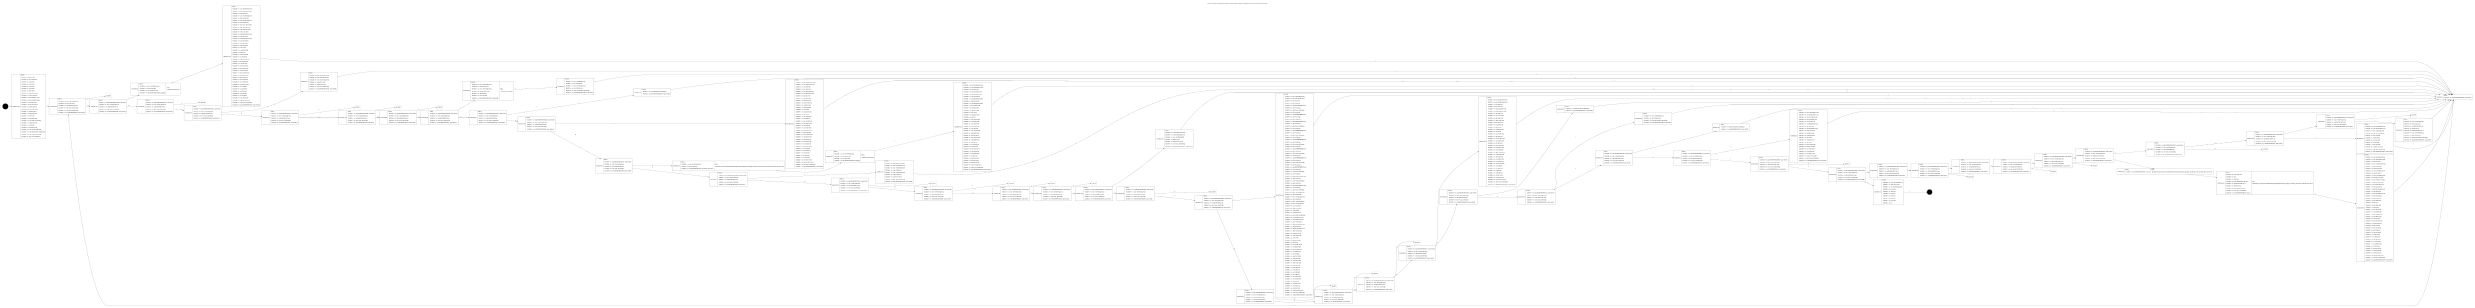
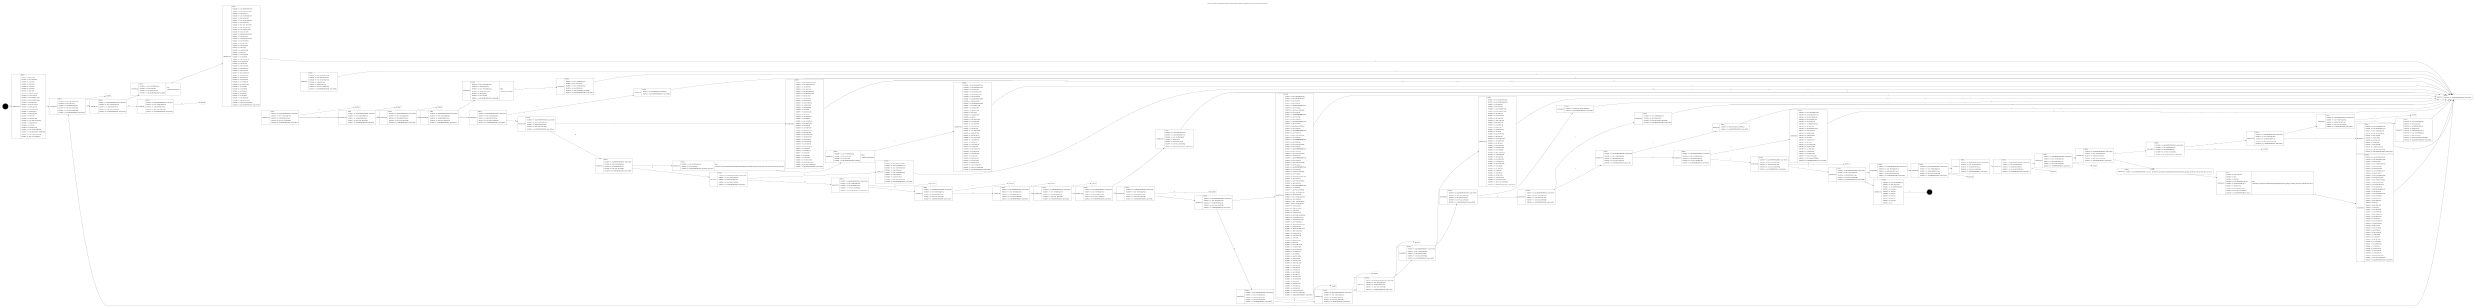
node "0x40132b [28]": removed
